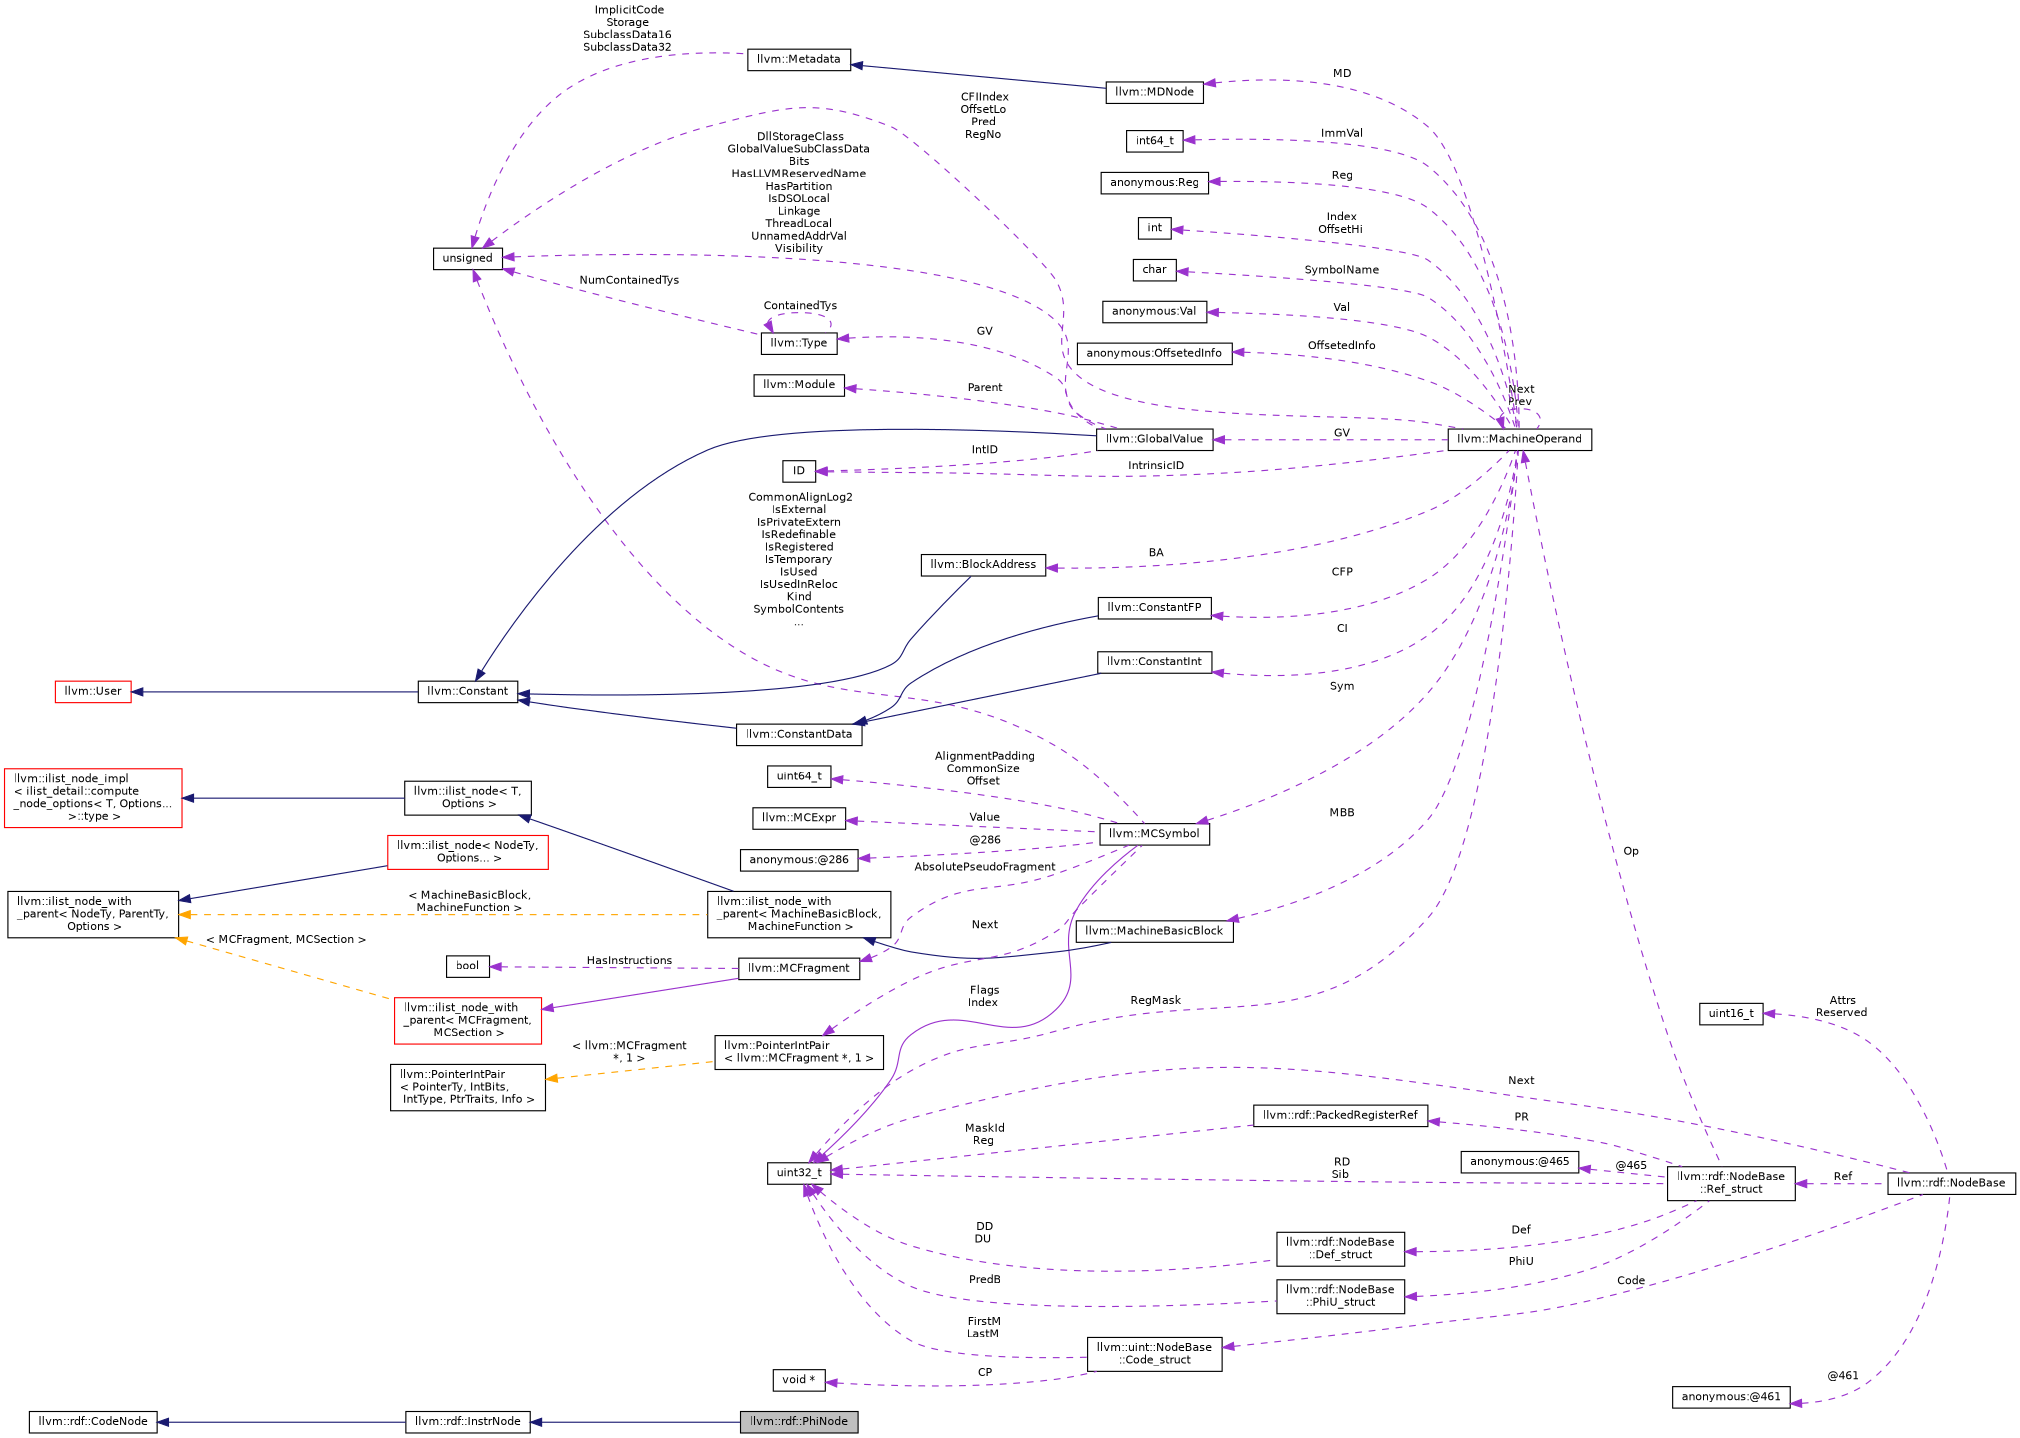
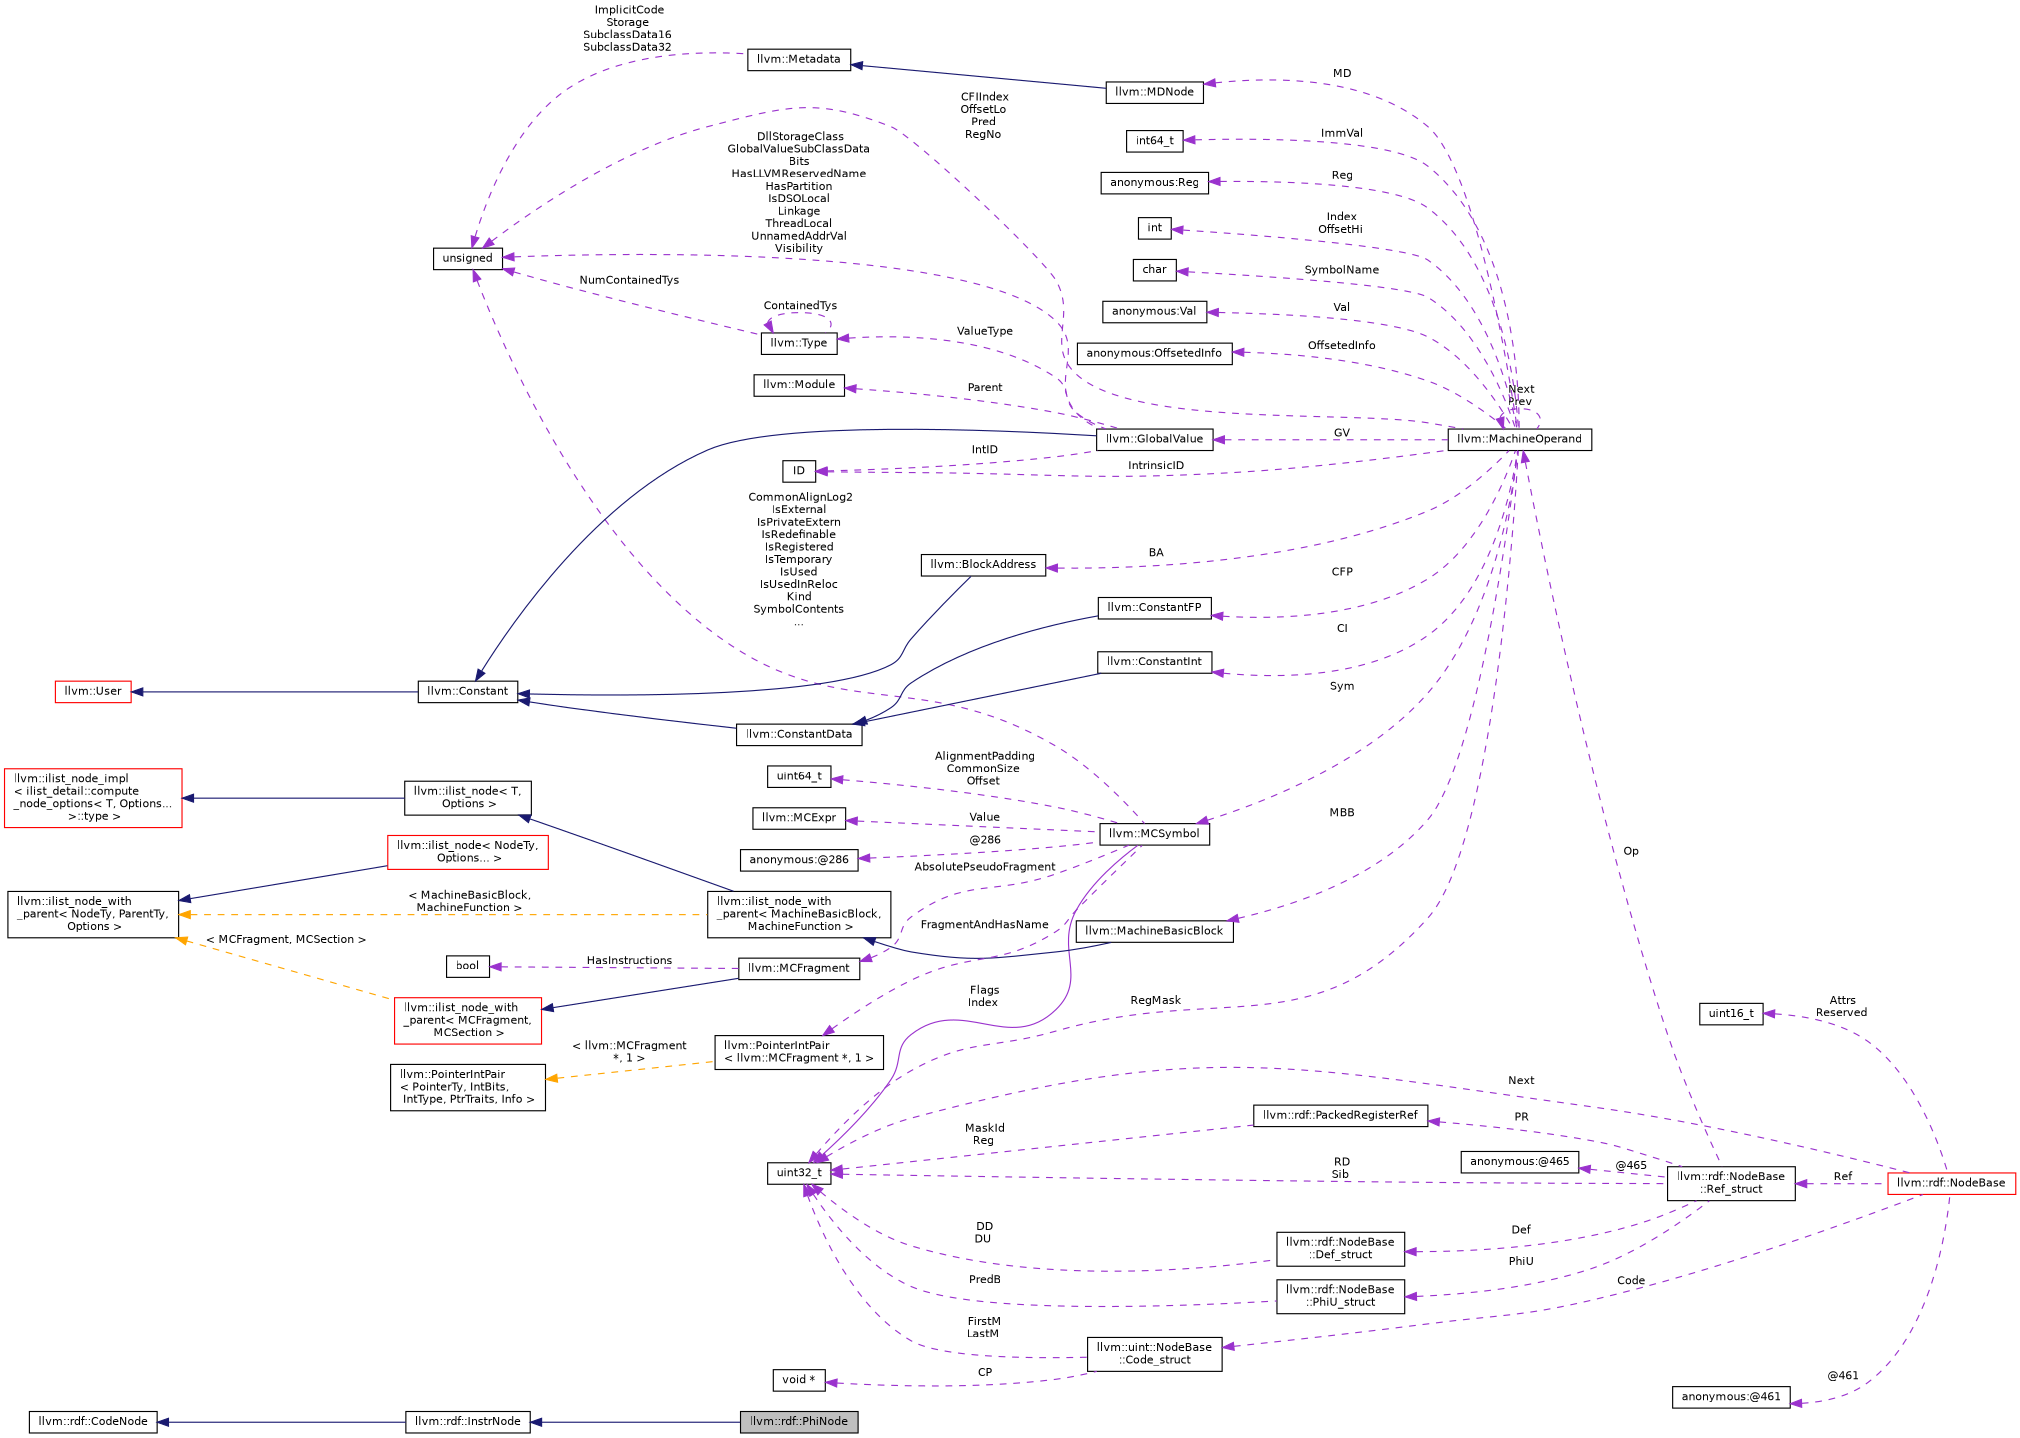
edge "llvm::GlobalValue" -> "llvm::Type": label " GV" -> " ValueType"
edge "llvm::MCSymbol" -> "llvm::PointerIntPair < llvm::MCFragment *, 1 >": label " Next" -> " FragmentAndHasName"
edge "llvm::MCFragment" -> "llvm::ilist_node_with _parent< MCFragment, MCSection >": color darkorchid3 -> midnightblue
node "llvm::rdf::NodeBase": color black -> red
